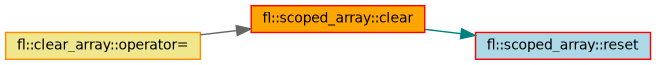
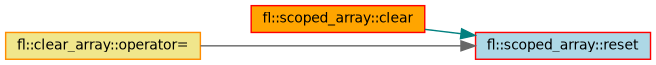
edge "fl::clear_array::operator=" -> "fl::scoped_array::clear": now "fl::clear_array::operator=" -> "fl::scoped_array::reset"
